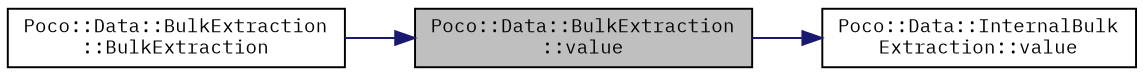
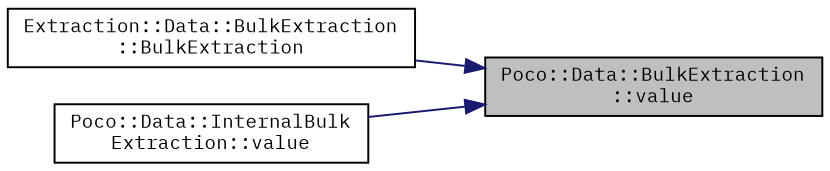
node "Poco::Data::BulkExtraction ::BulkExtraction": label "Poco::Data::BulkExtraction ::BulkExtraction" -> "Extraction::Data::BulkExtraction ::BulkExtraction"
edge "Poco::Data::BulkExtraction ::value" -> "Poco::Data::InternalBulk Extraction::value": reversed
